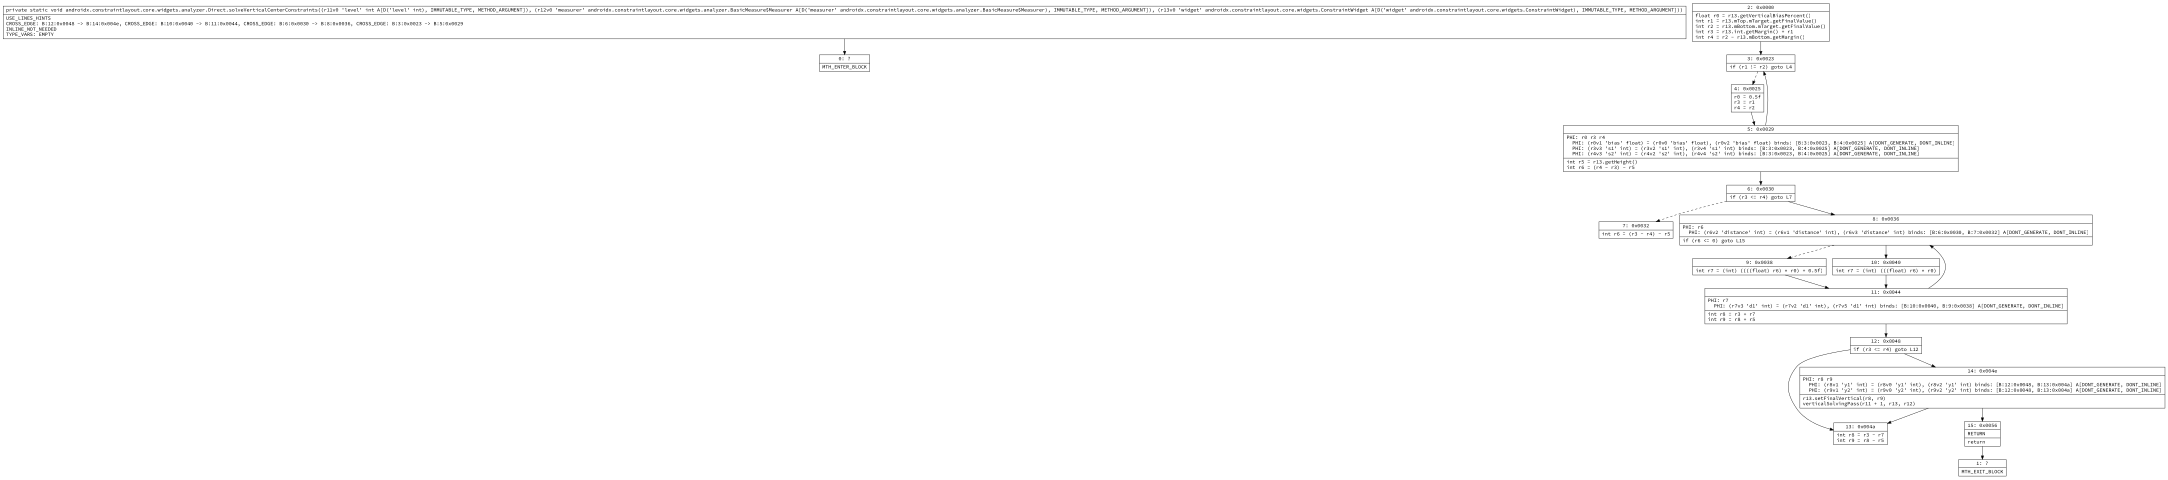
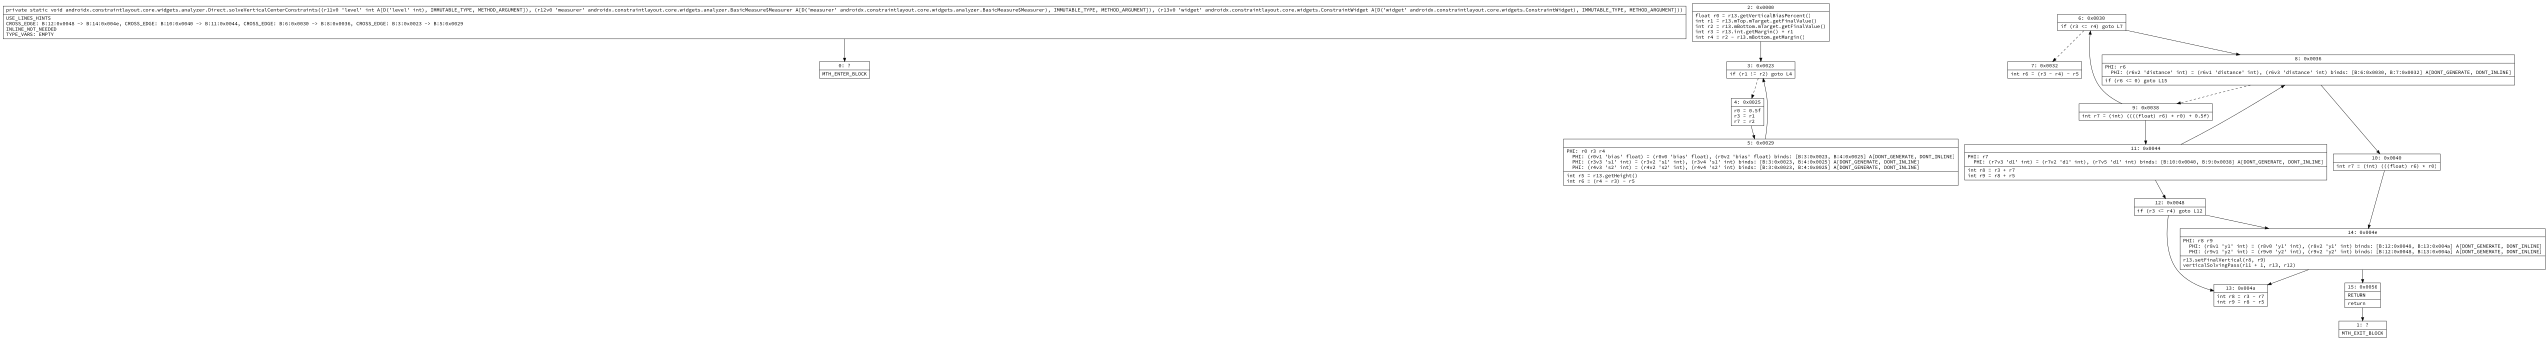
node "4: 0x0025": text "r4 = r2" -> "r7 = r2"
edge "5: 0x0029" -> "6: 0x0030": now "9: 0x0038" -> "6: 0x0030"
edge "10: 0x0040" -> "11: 0x0044": now "10: 0x0040" -> "14: 0x004e"
